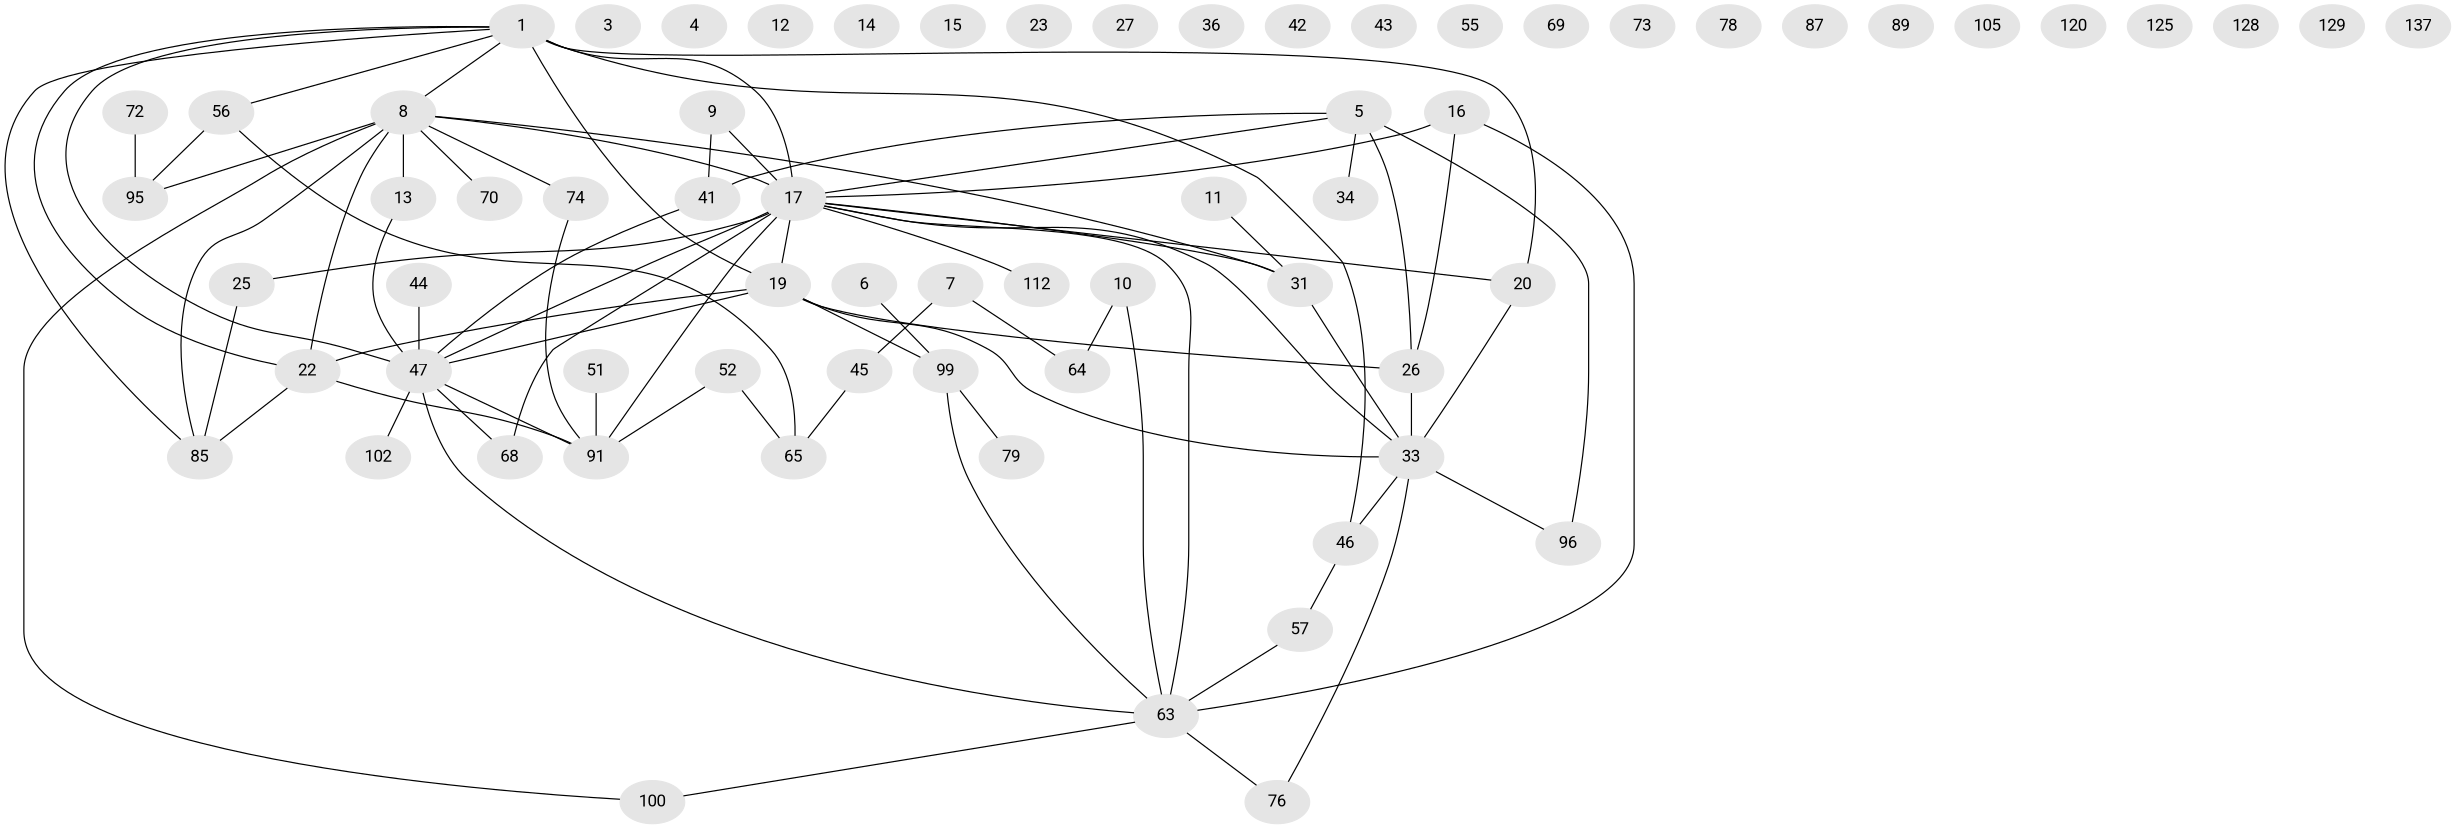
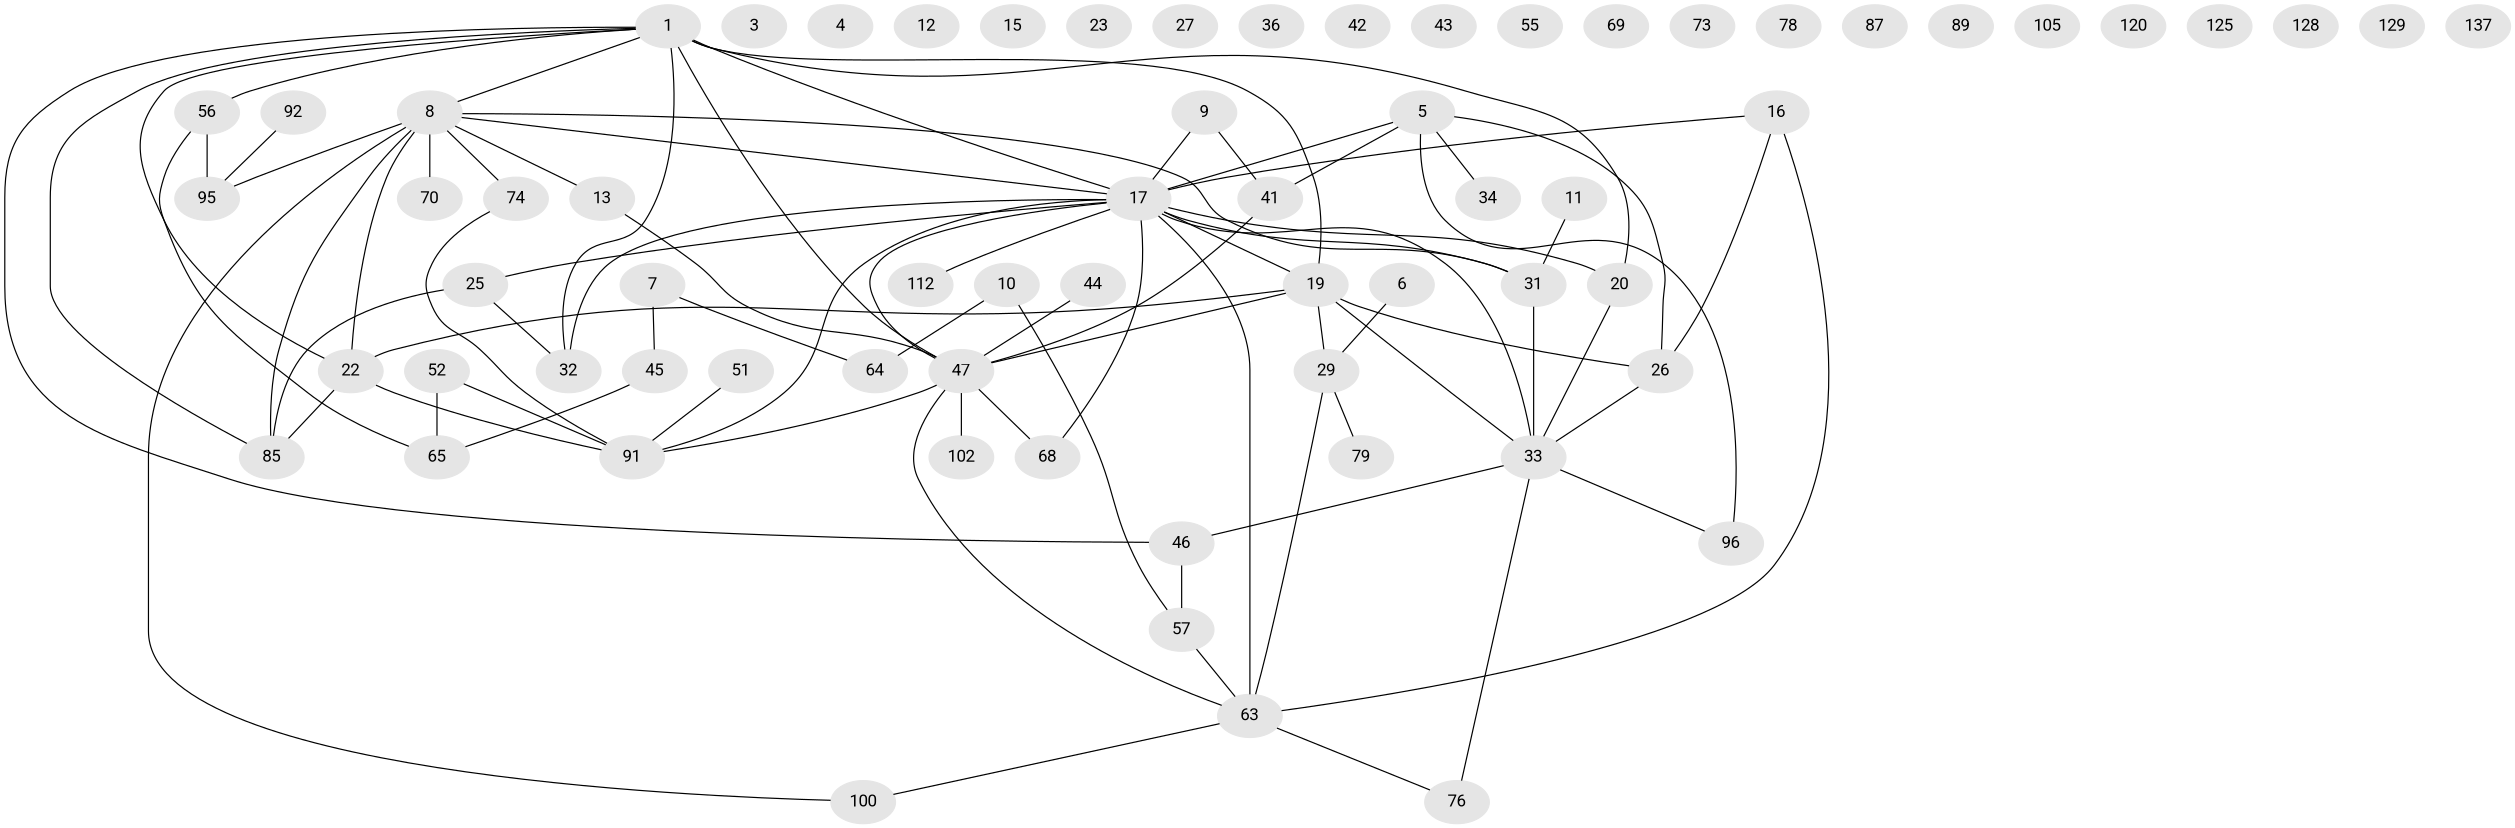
node "14": removed
node "72": label "72" -> "92"
node "32": added
node "99": label "99" -> "29"
edge "10" -- "63": now "10" -- "57"
